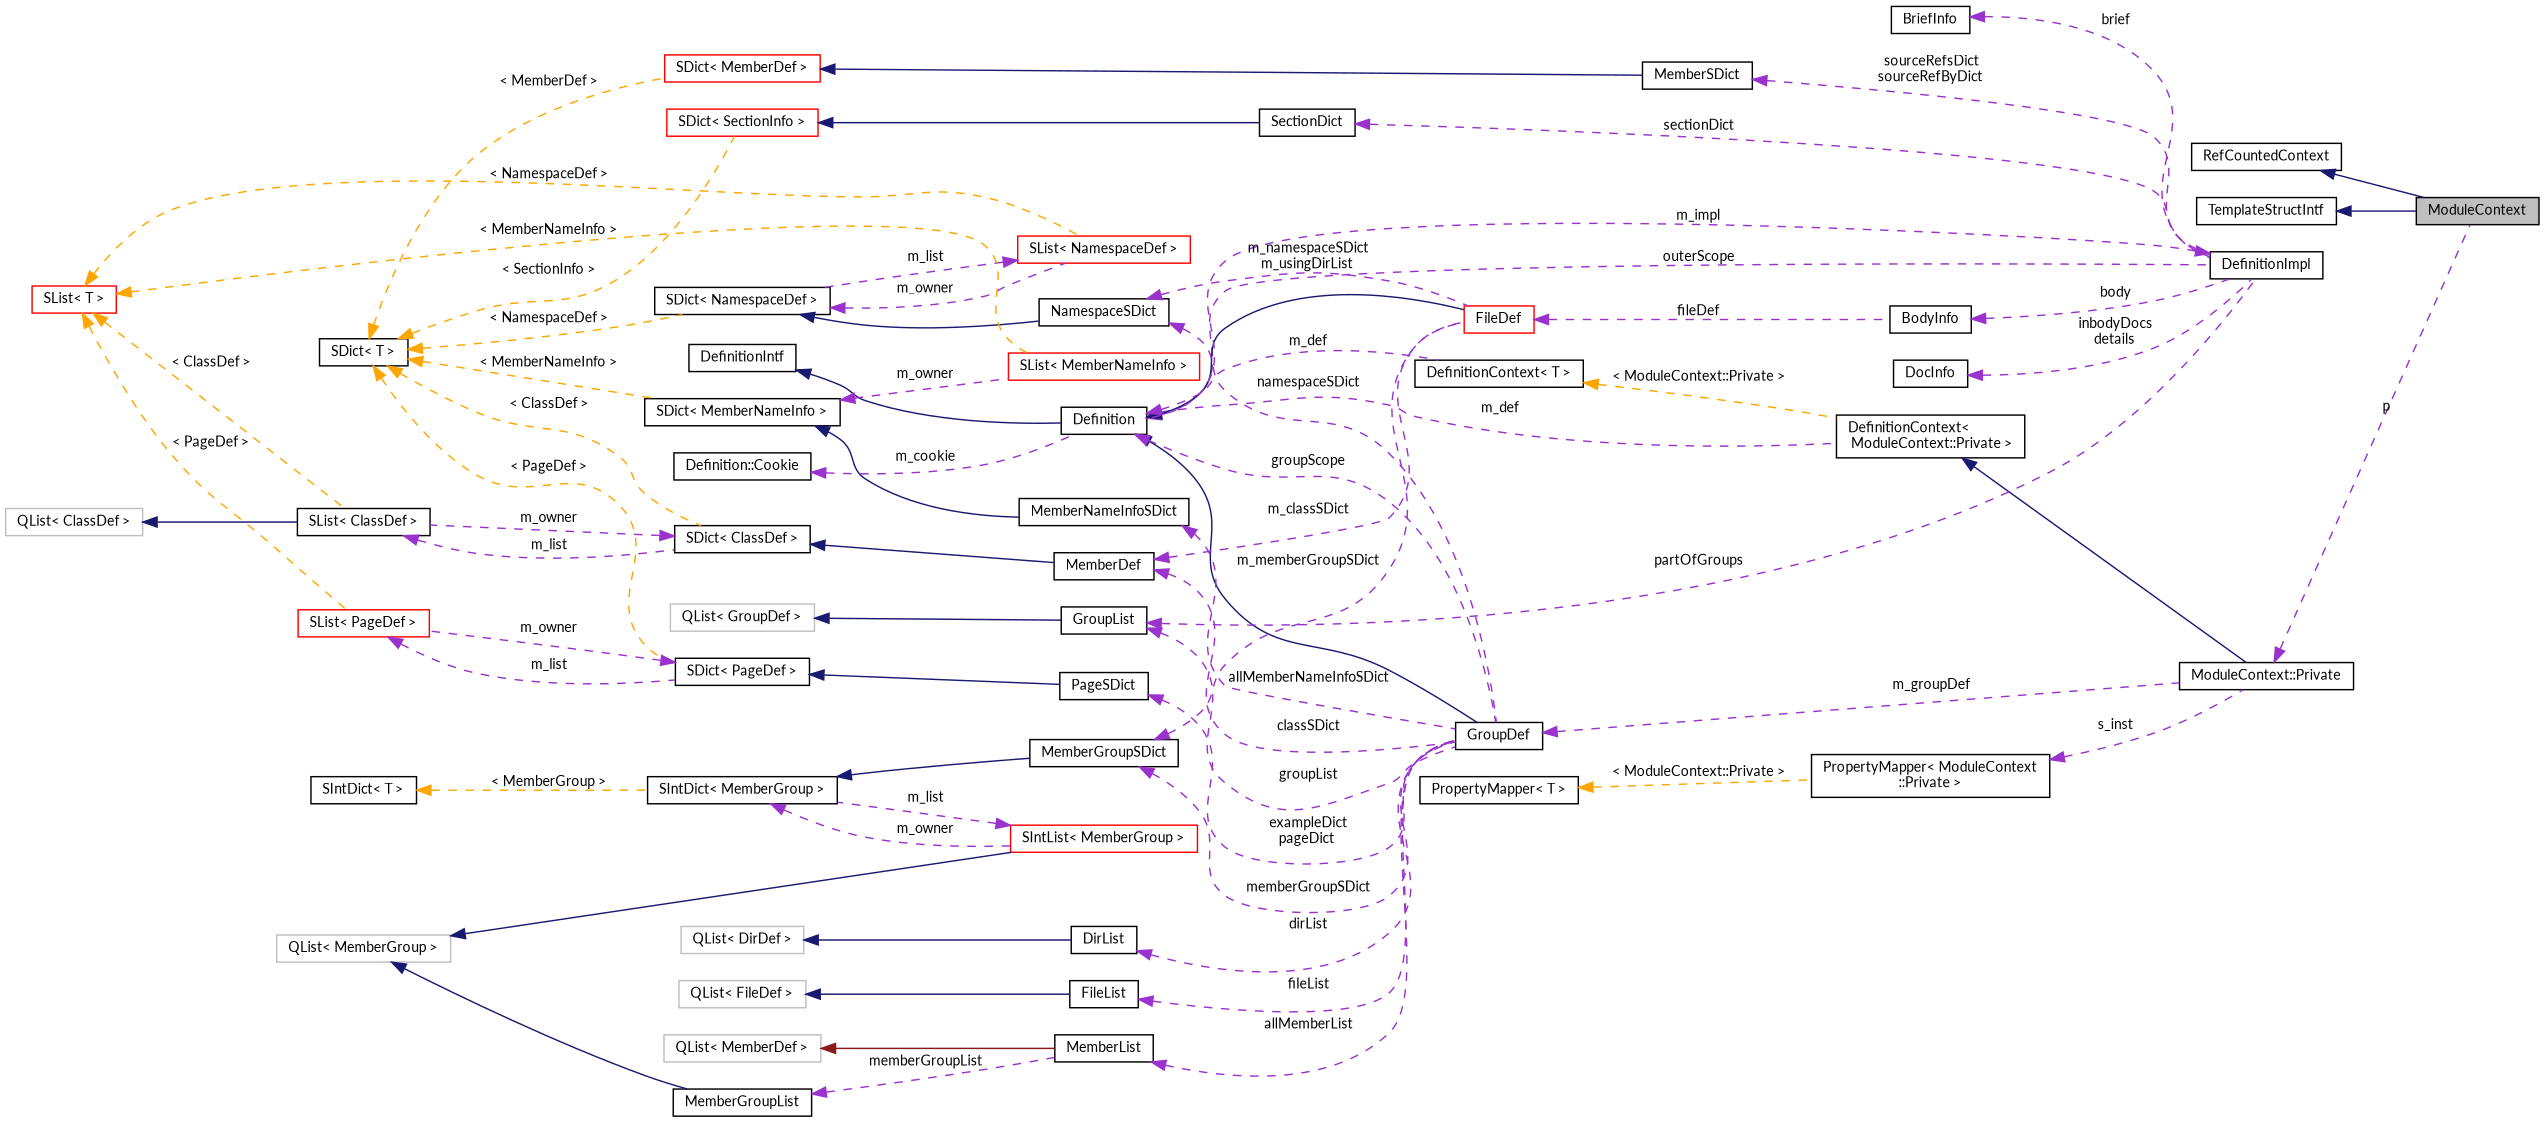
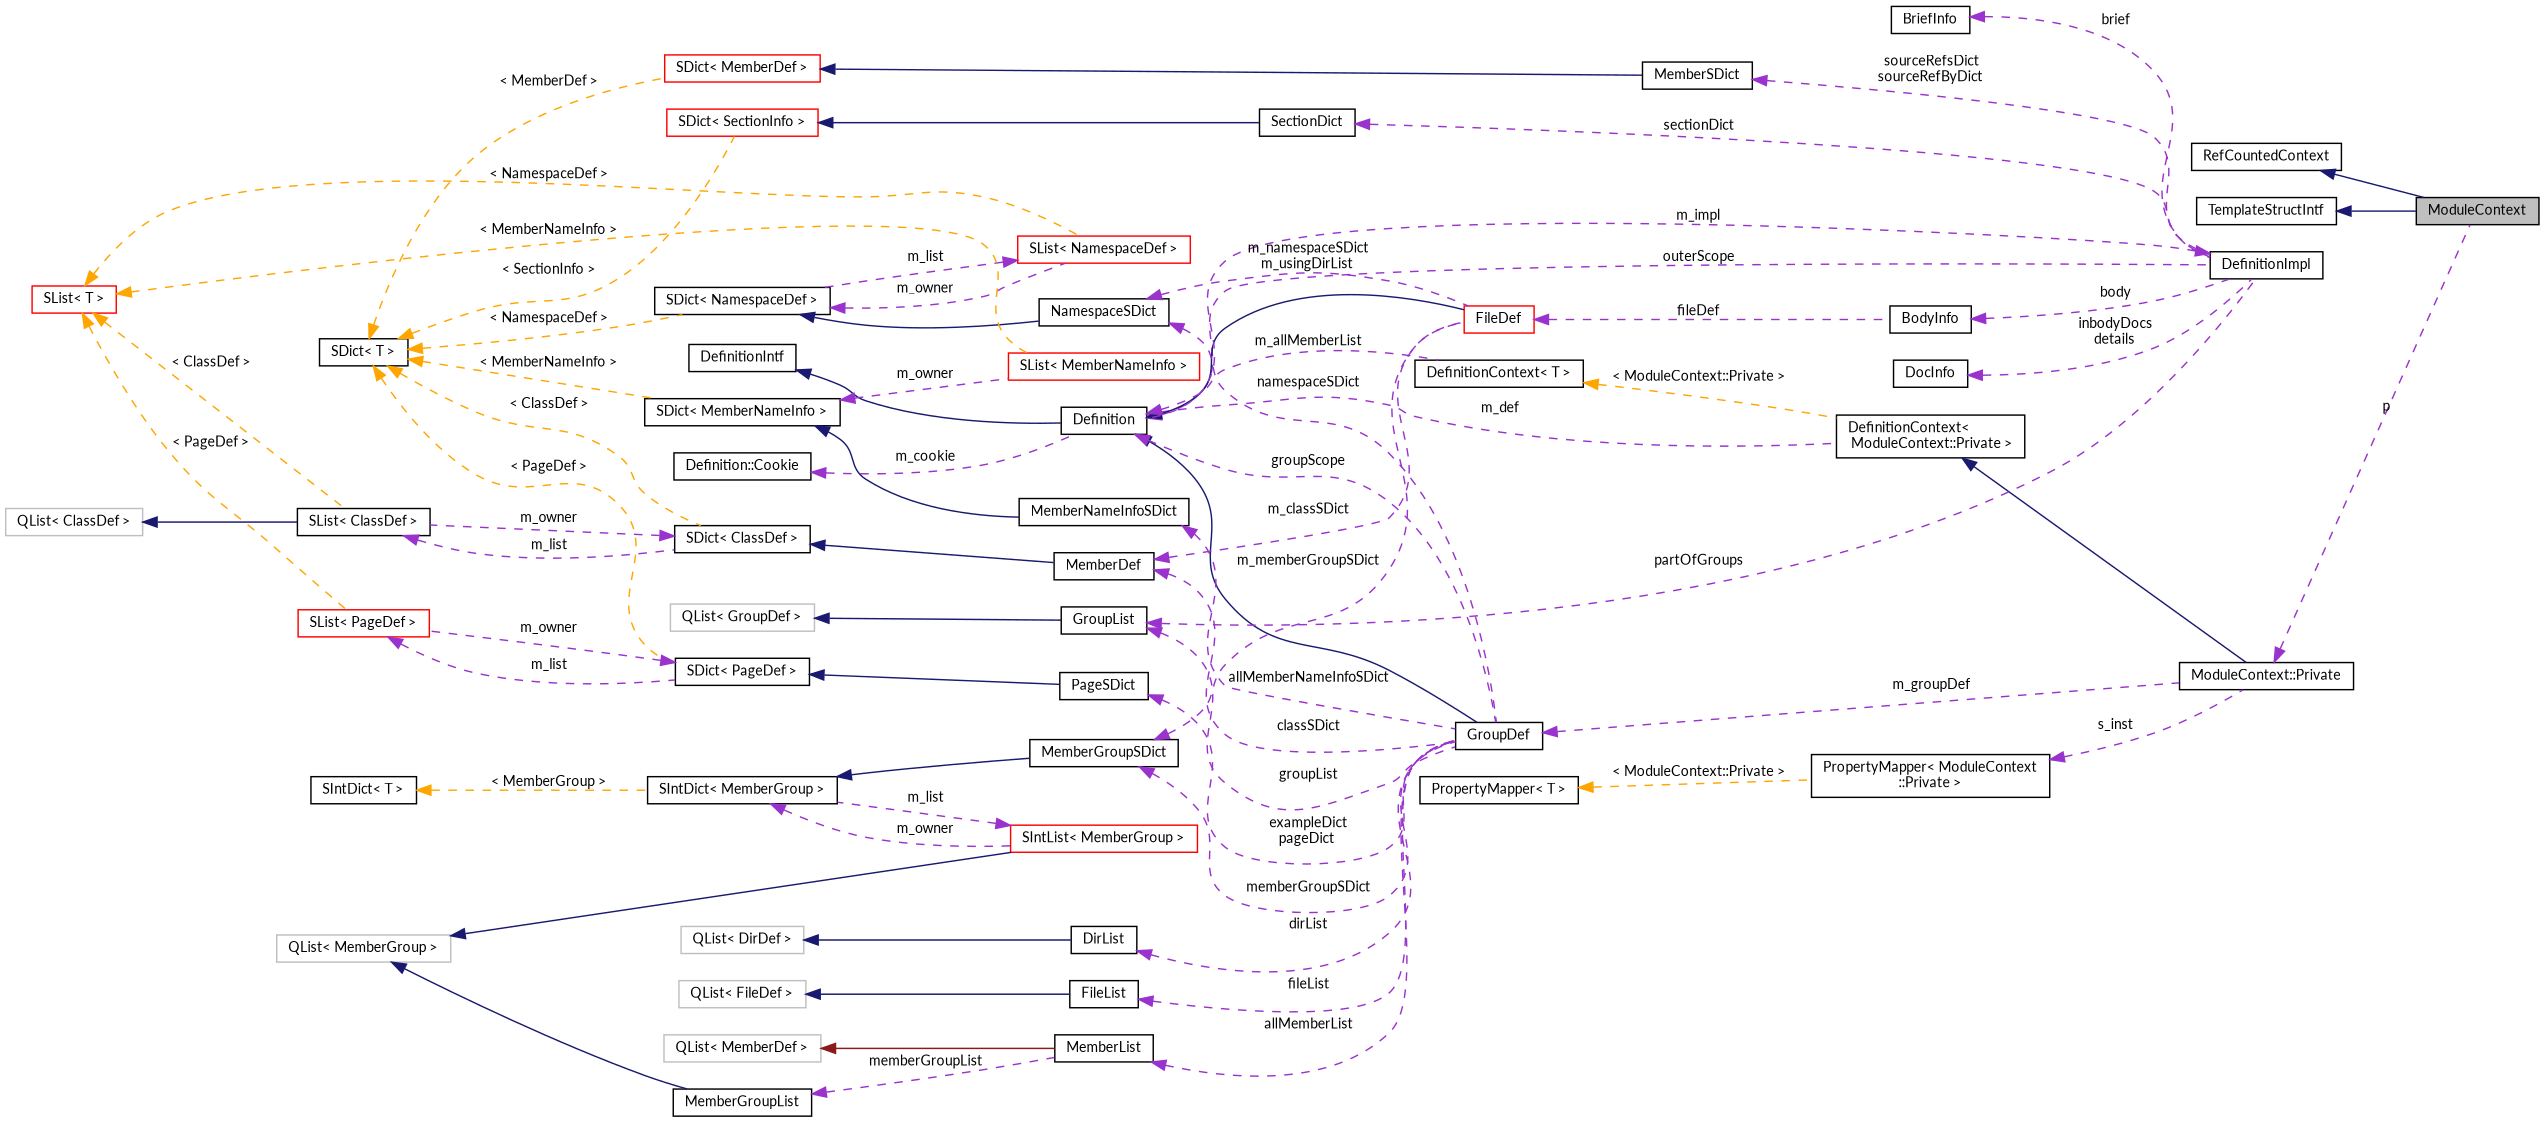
edge "DefinitionContext< T >" -> "Definition": label " m_def" -> " m_allMemberList"
